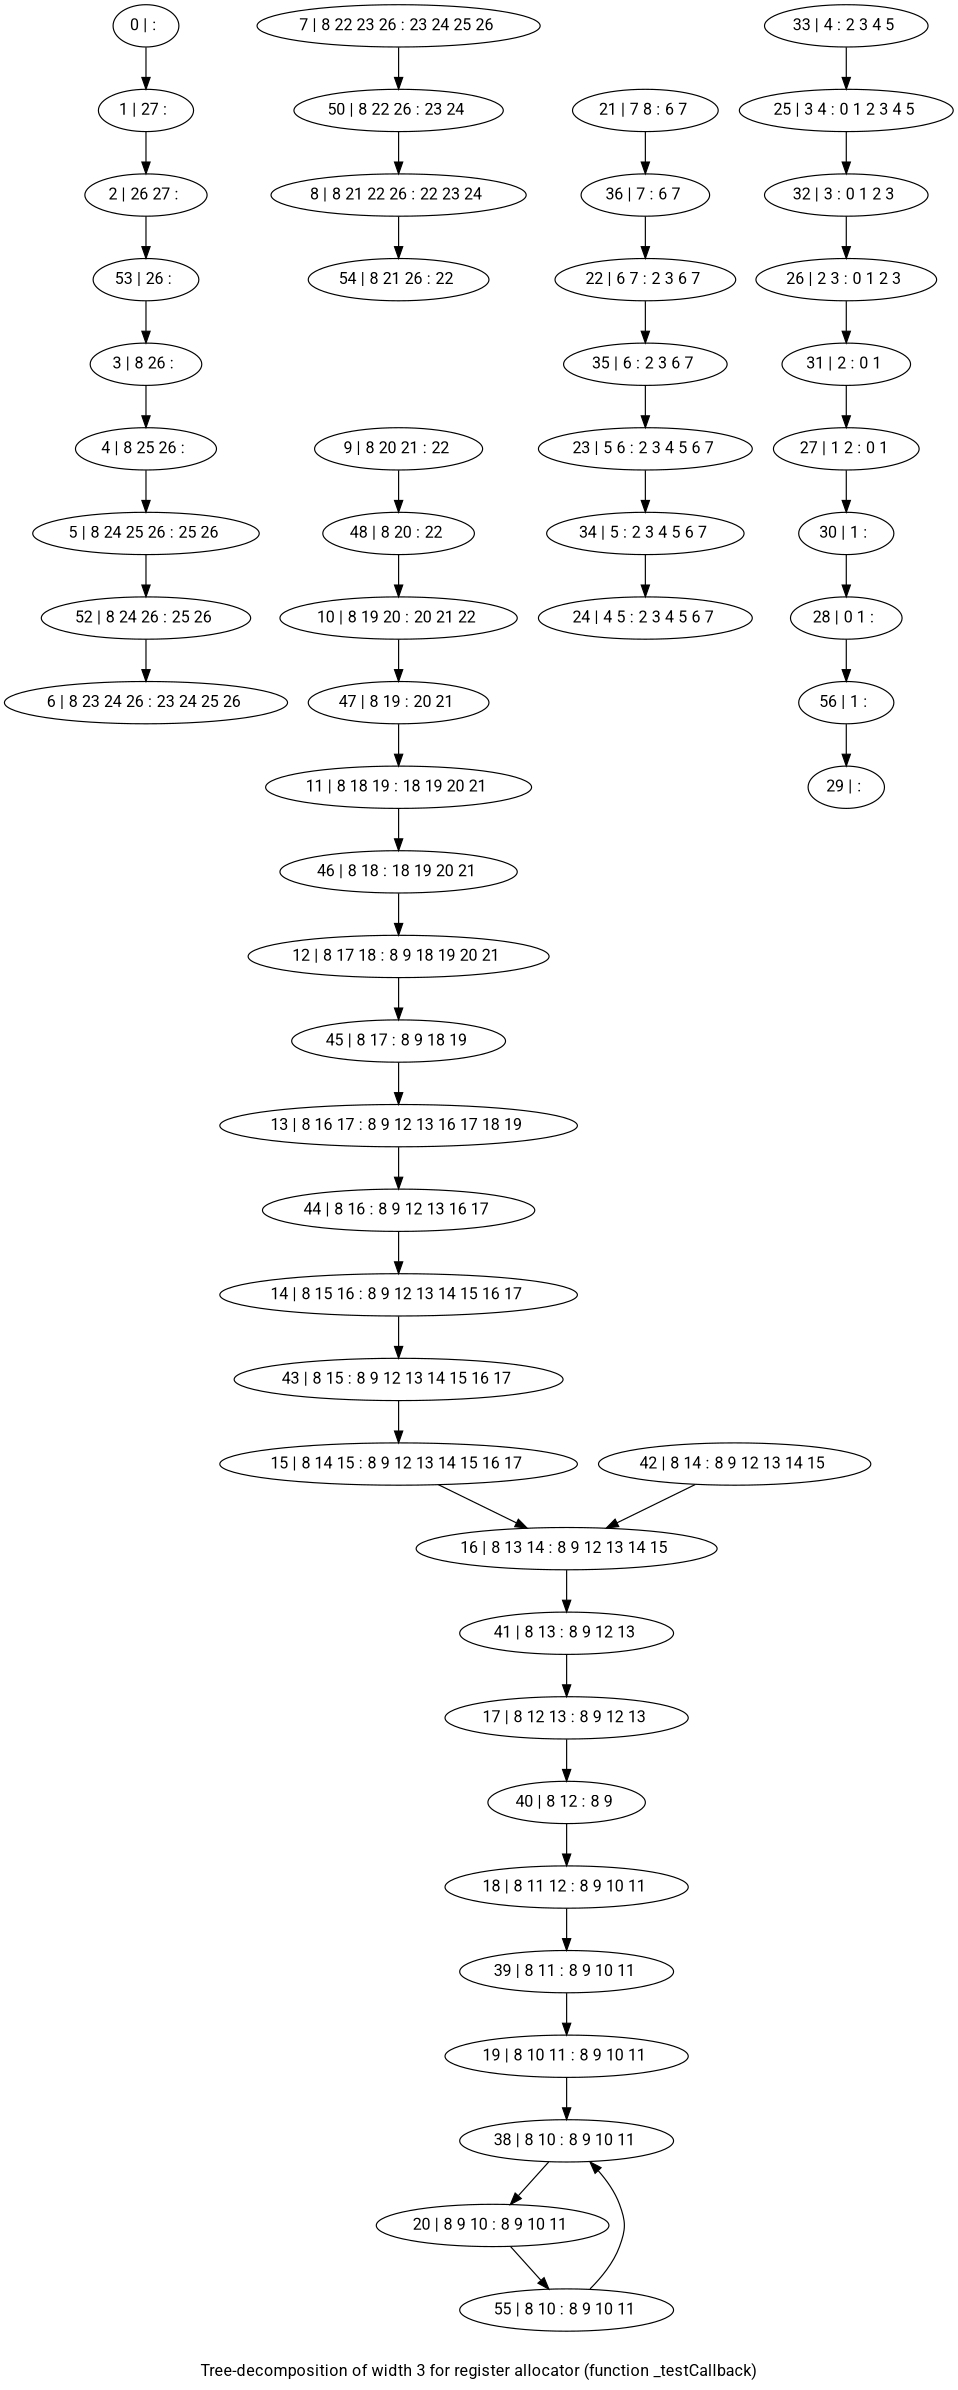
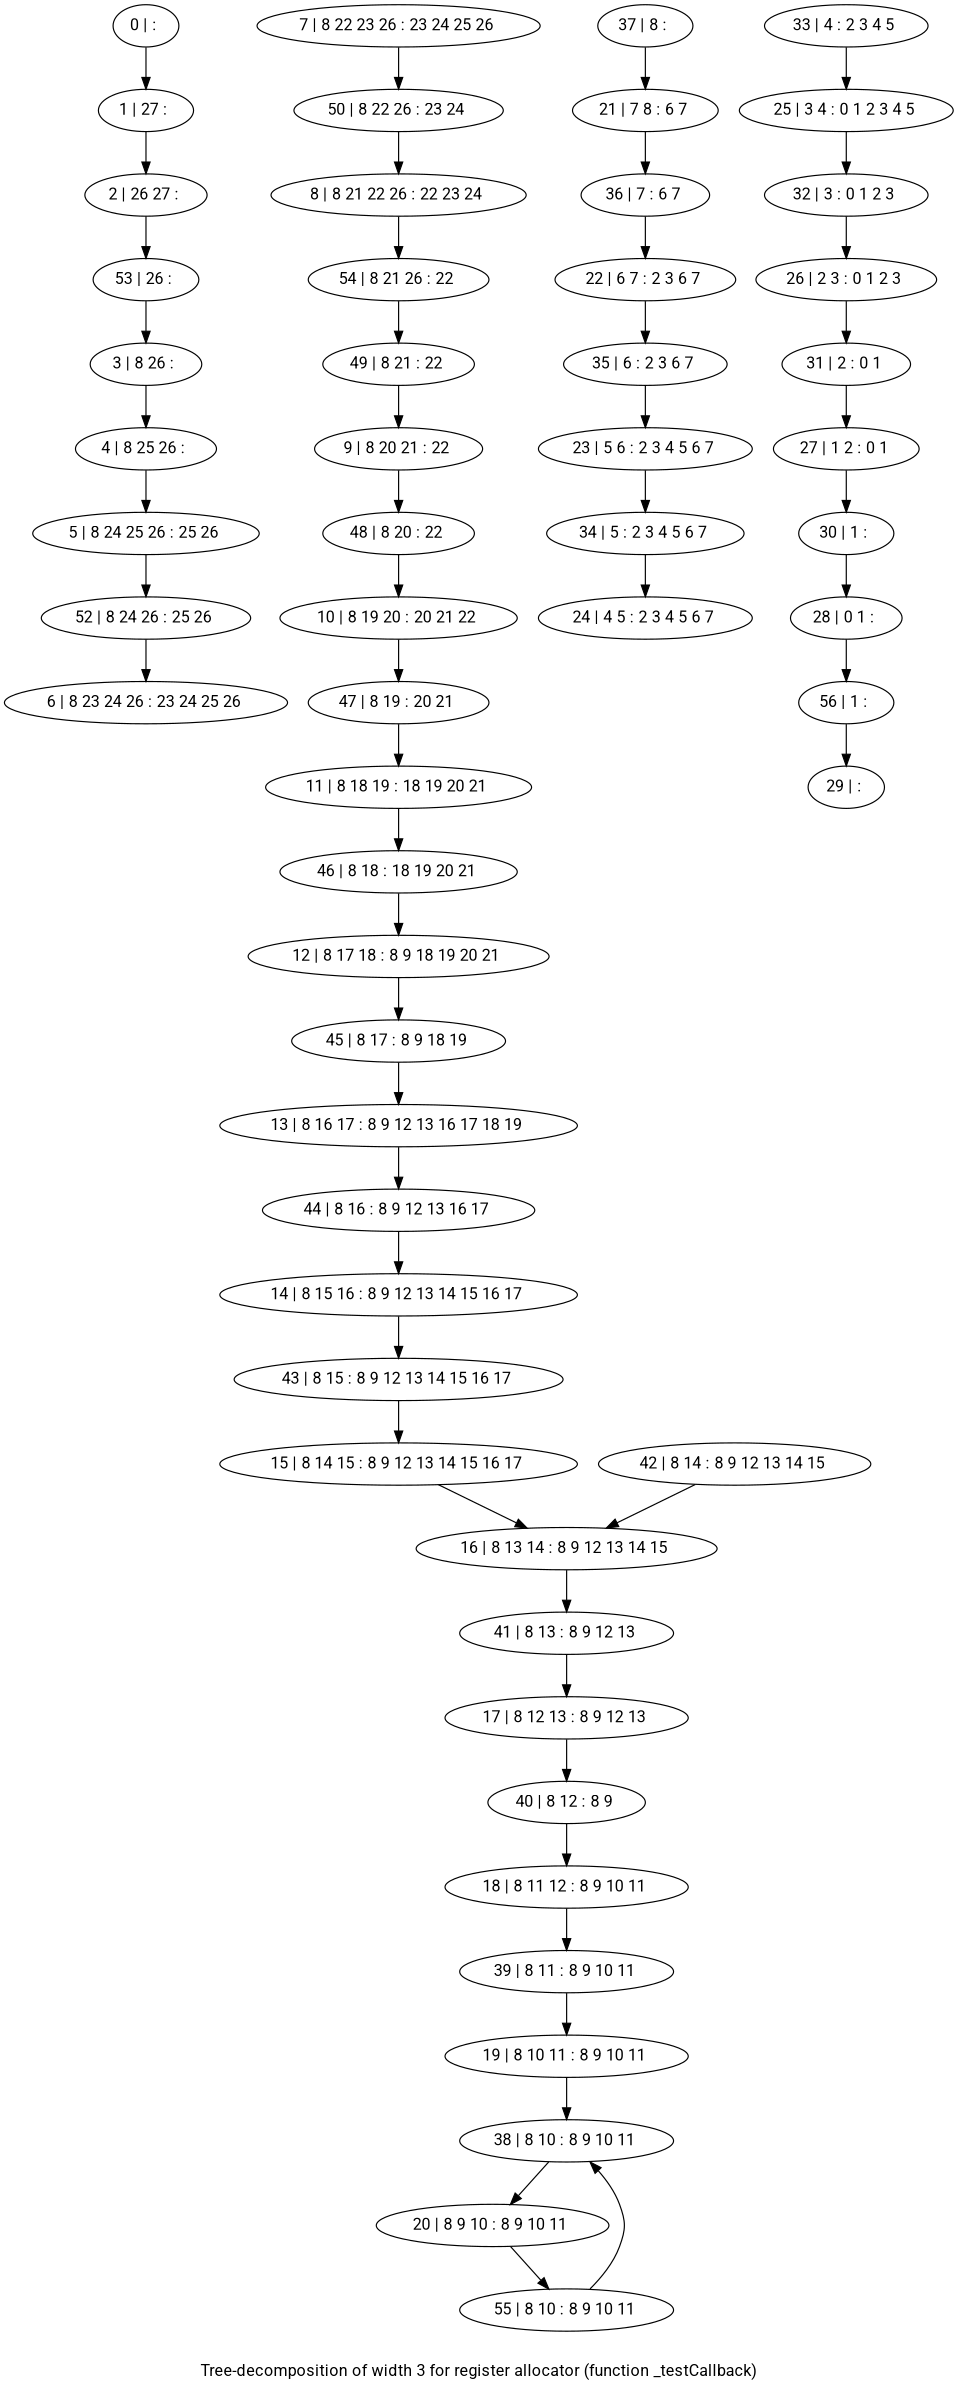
node "37 | 8 :": added
node "49 | 8 21 : 22": added
